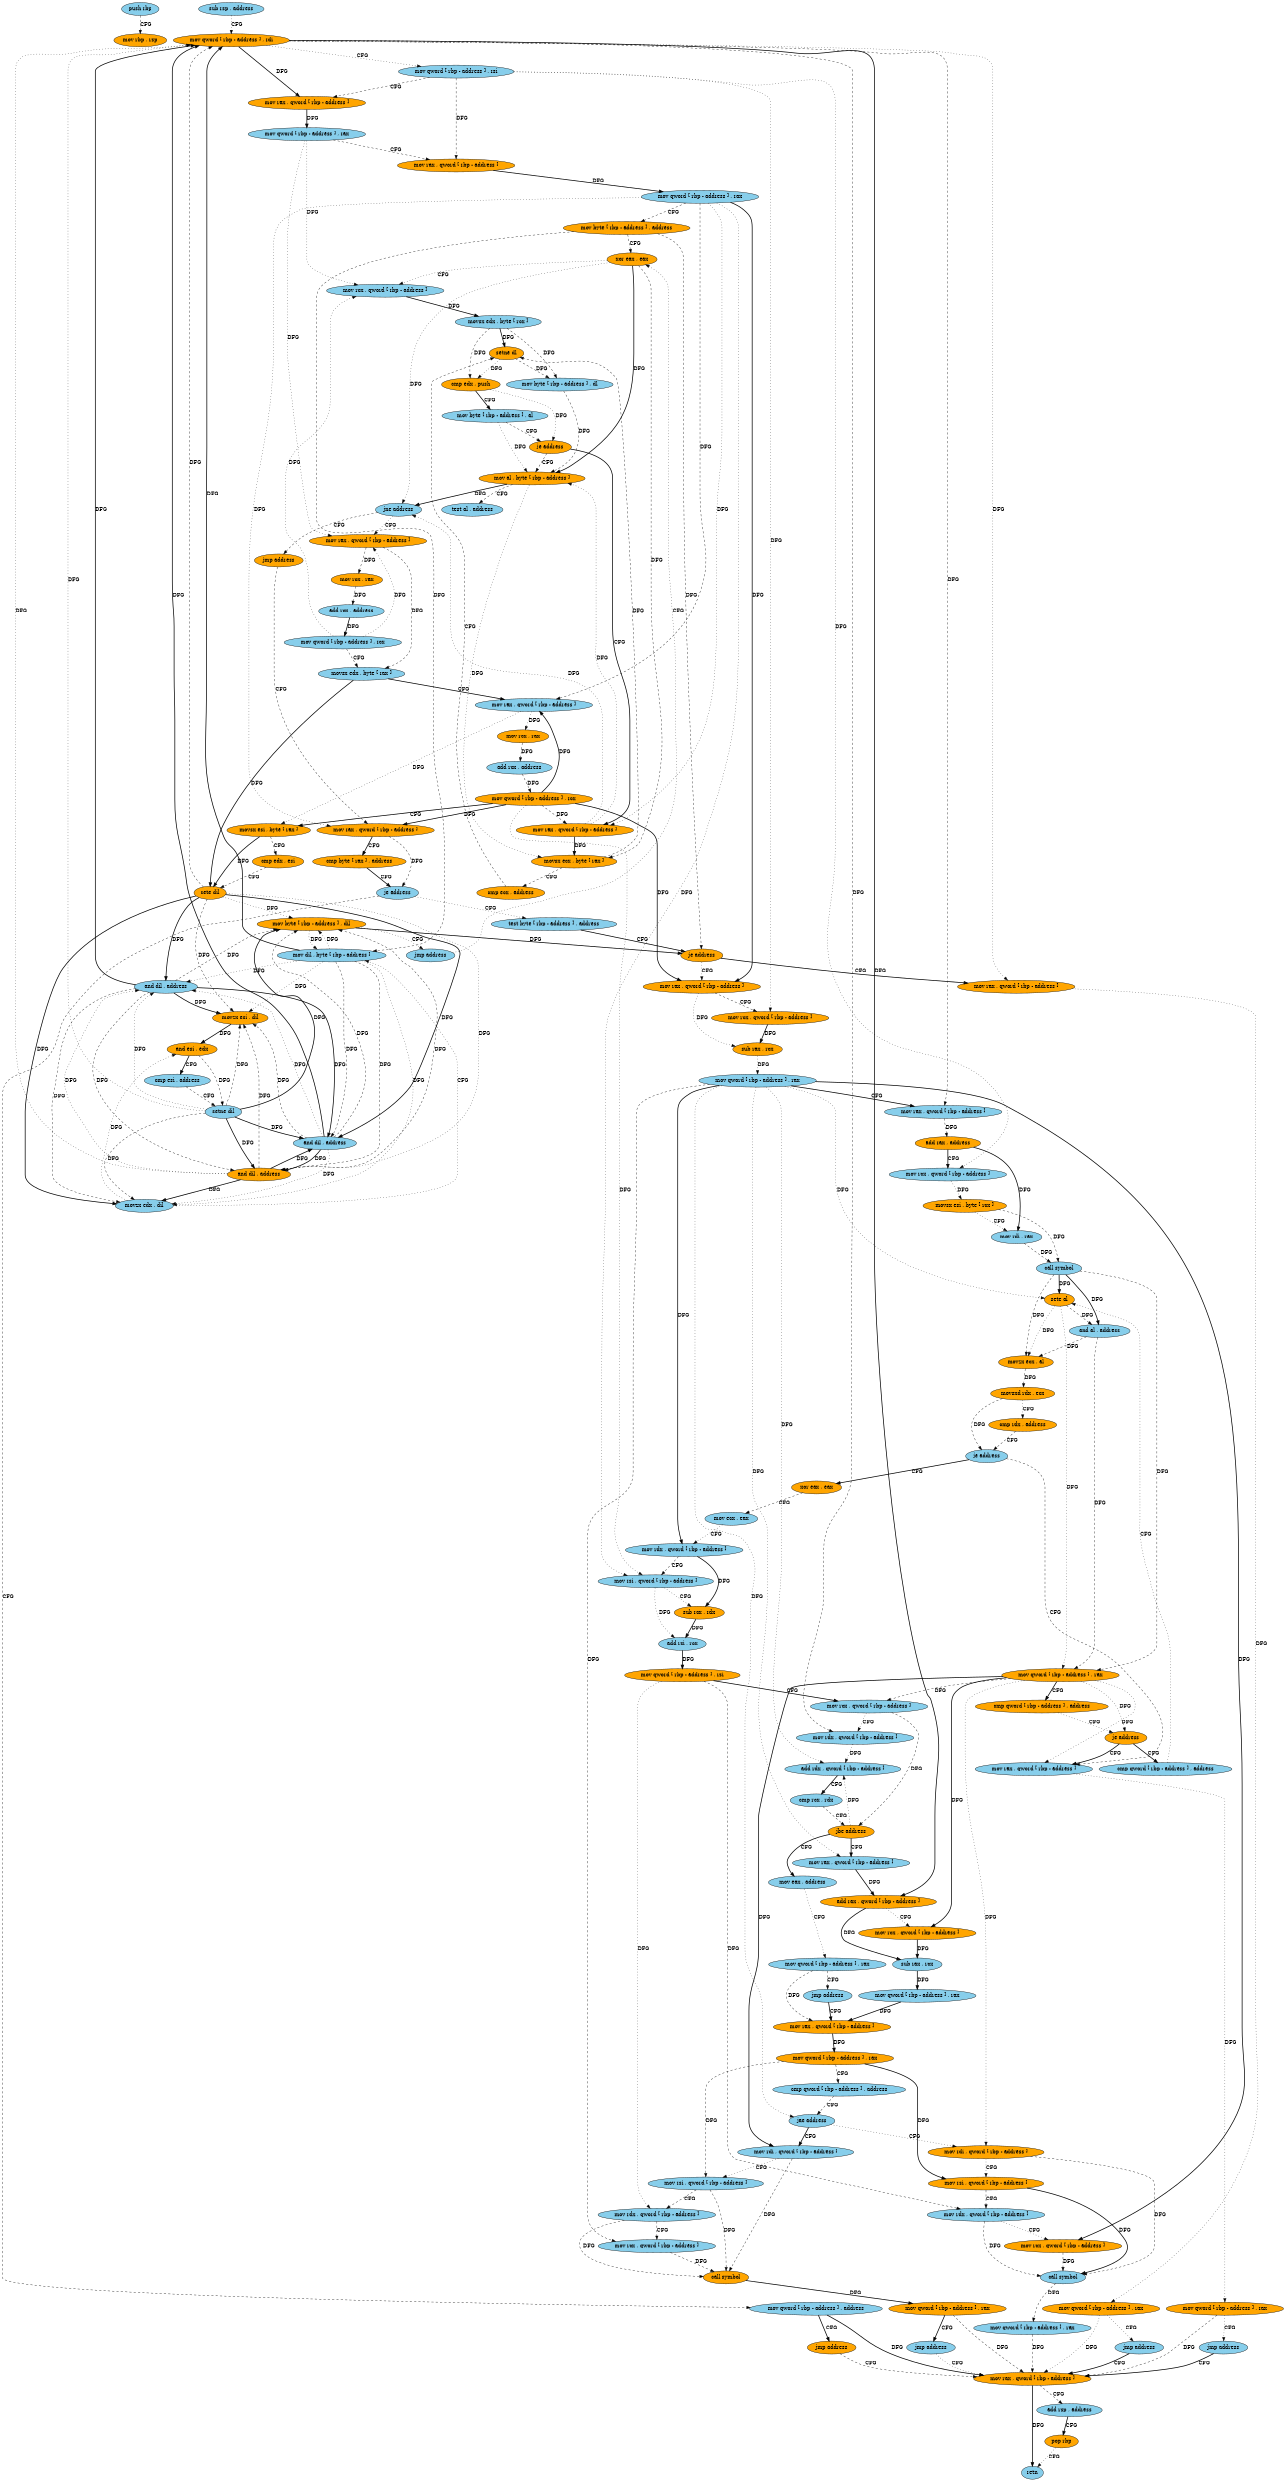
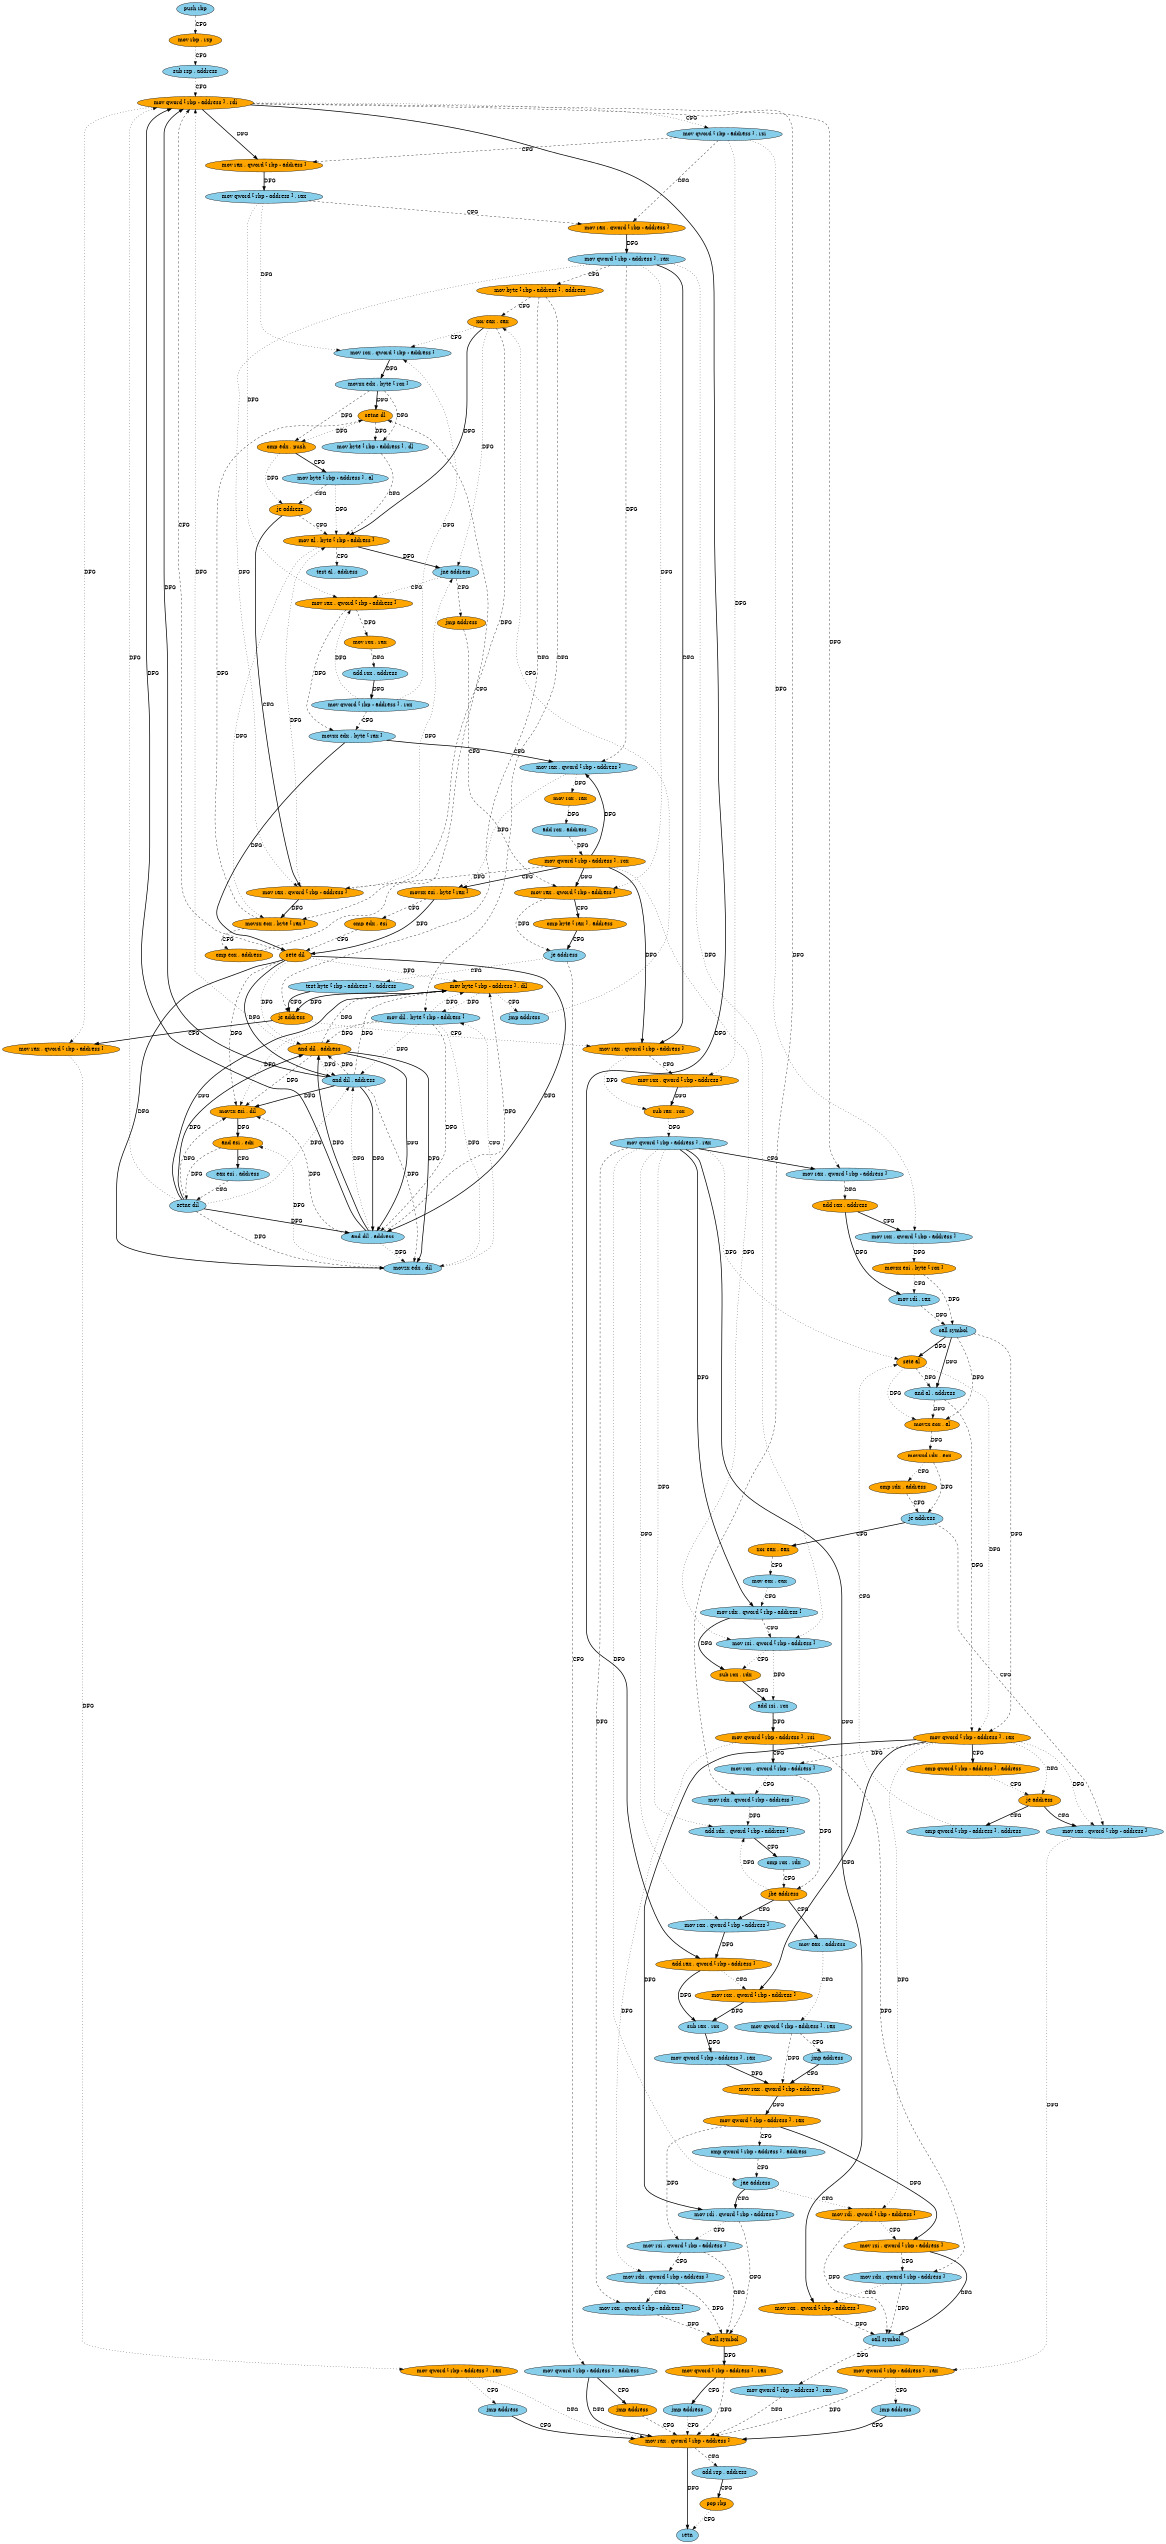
edge "mov rbp , rsp" -> "sub rsp , address": added, label "CFG"
edge "sete dil" -> "mov qword [ rbp - address ] , rdi": label "DFG" -> "CFG"
edge "mov dil , byte [ rbp - address ]" -> "mov qword [ rbp - address ] , rdi": removed, label "DFG"
node "cmp esi , address": label "cmp esi , address" -> "eax esi , address"
